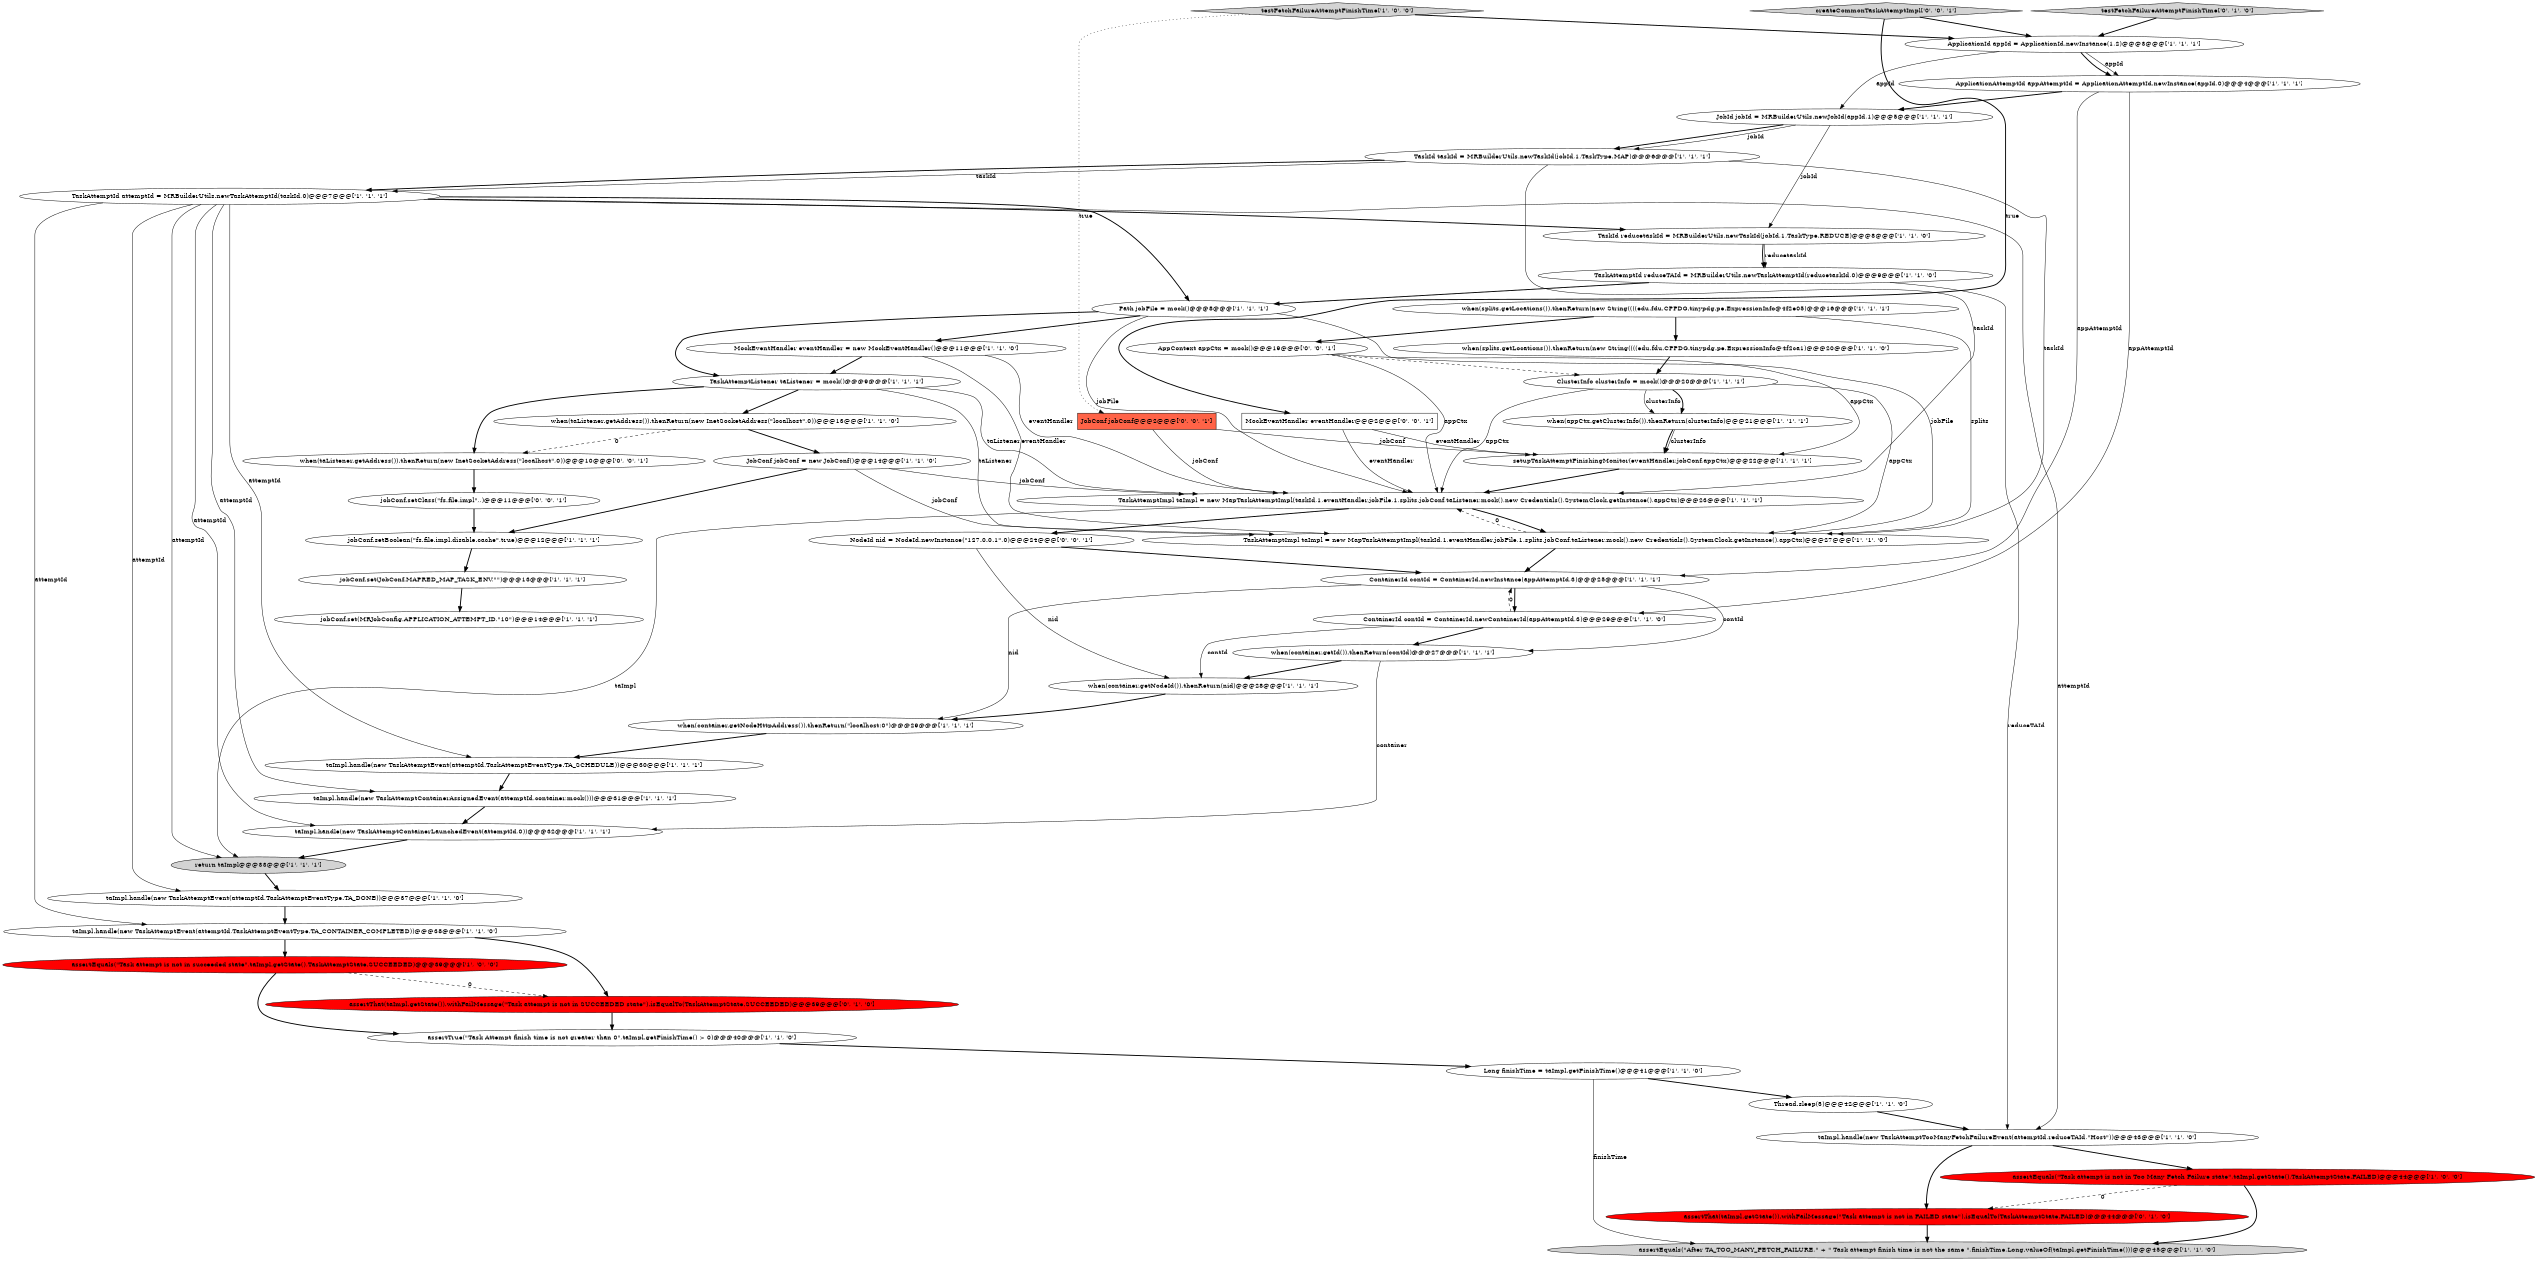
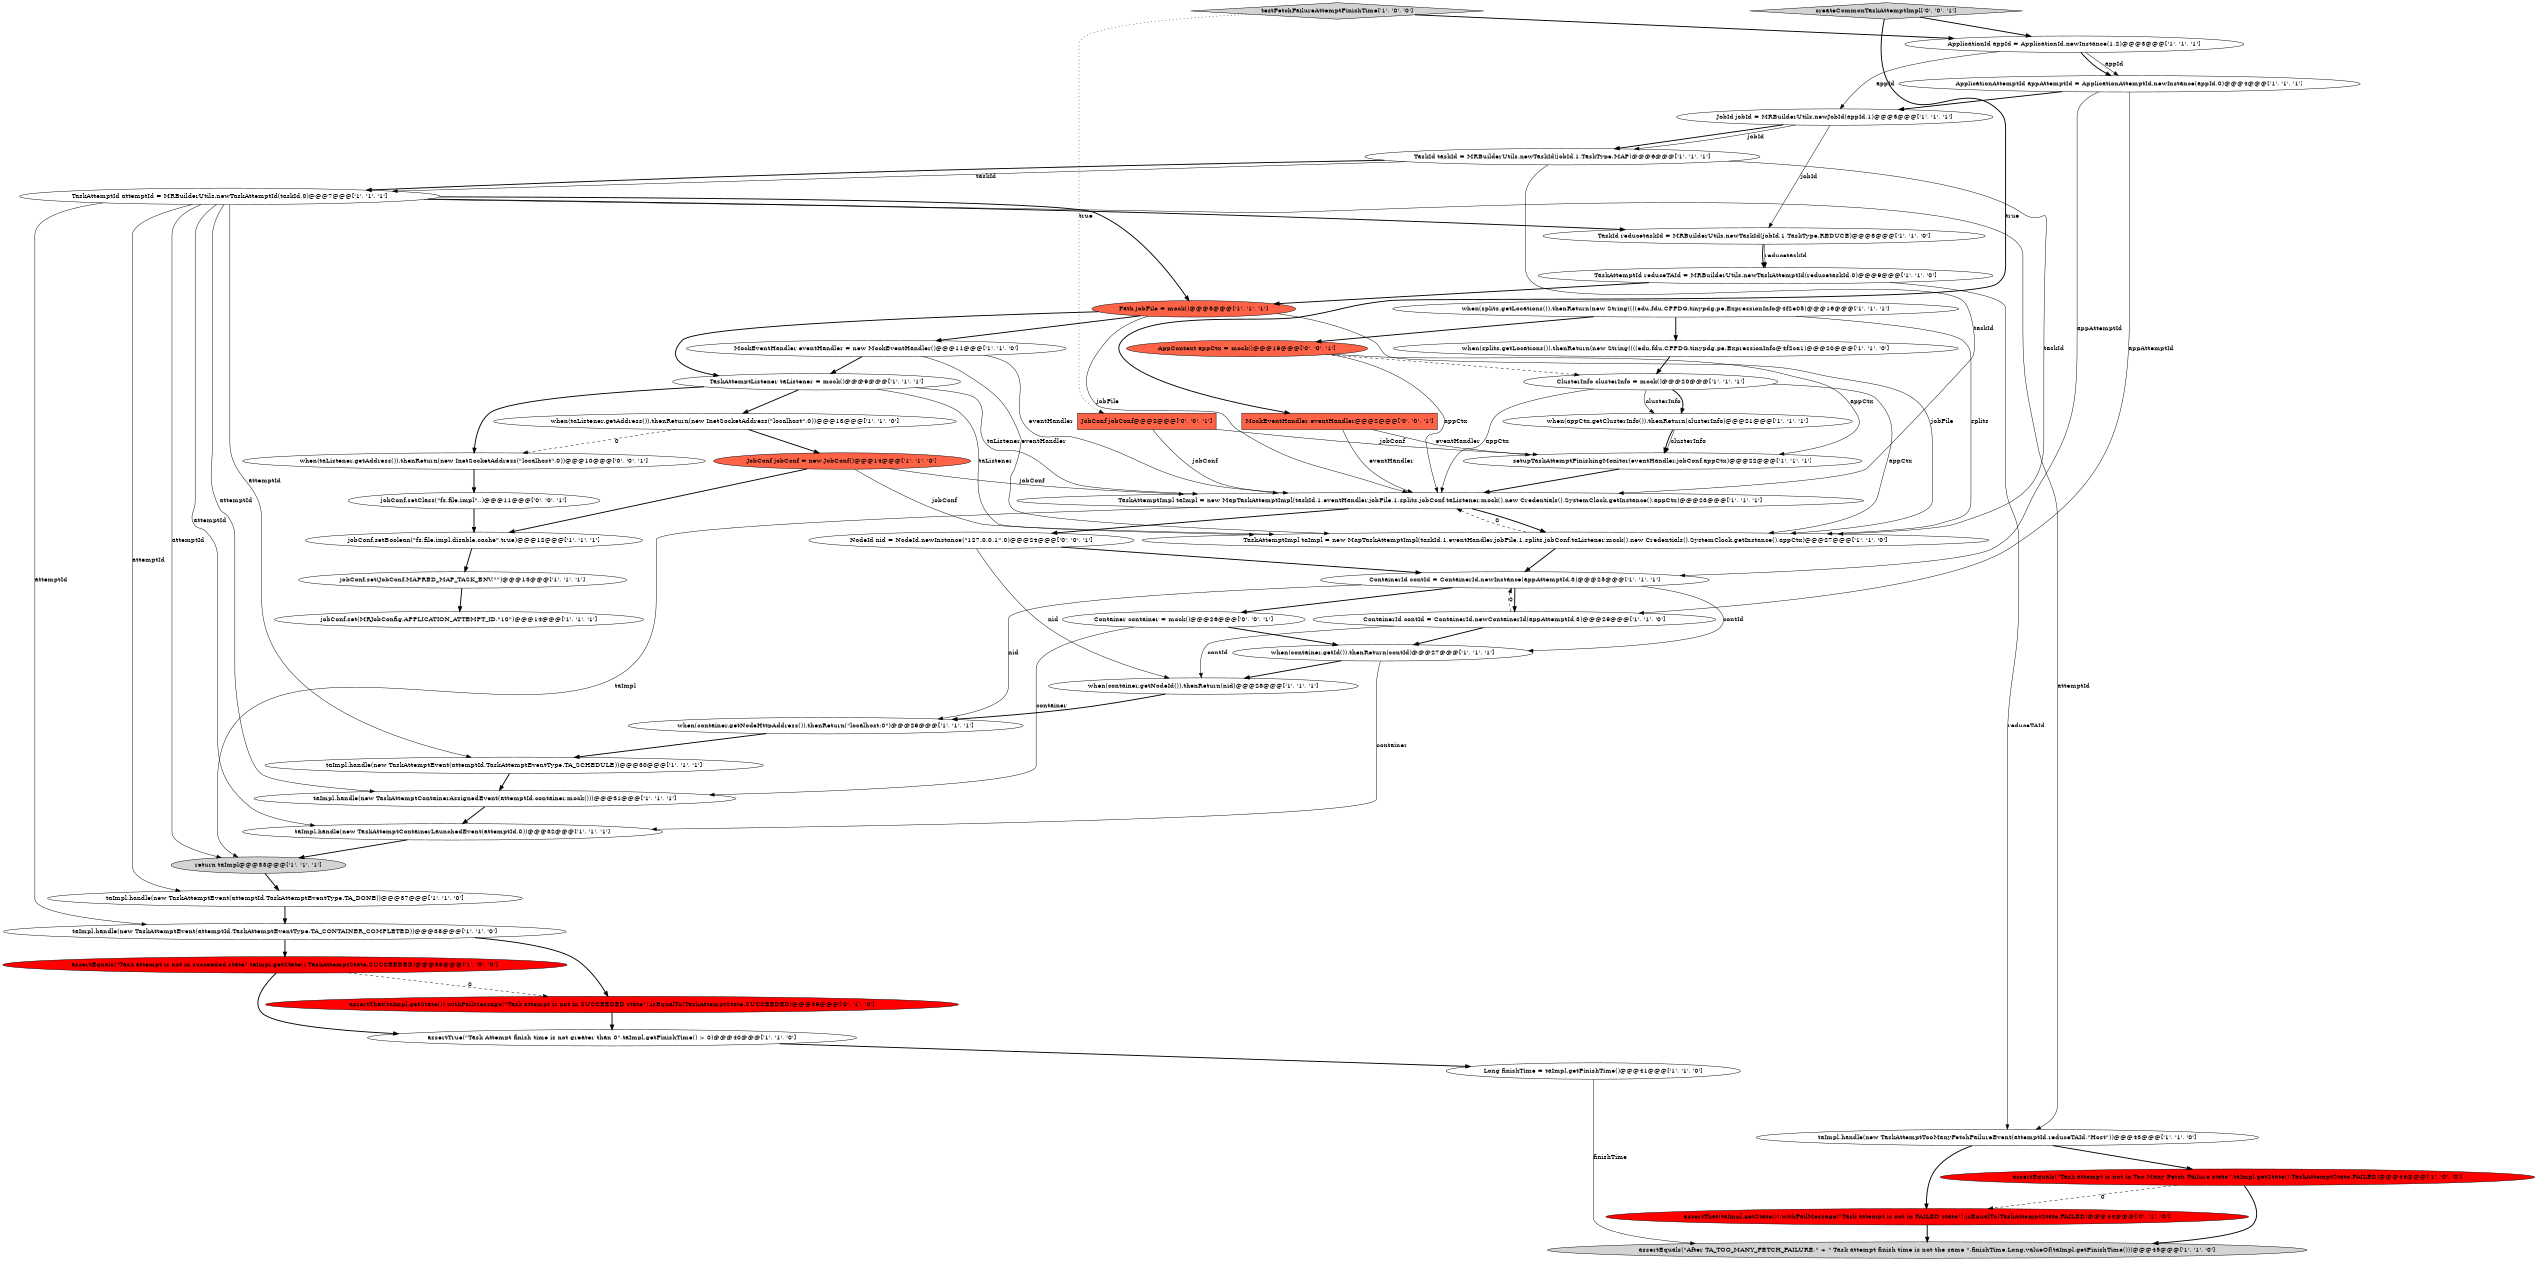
node "testFetchFailureAttemptFinishTime['0', '1', '0']": removed
node "Path jobFile = mock()@@@8@@@['1', '1', '1']": fillcolor white -> tomato
node "AppContext appCtx = mock()@@@19@@@['0', '0', '1']": fillcolor white -> tomato
node "MockEventHandler eventHandler@@@2@@@['0', '0', '1']": fillcolor white -> tomato
node "JobConf jobConf = new JobConf()@@@14@@@['1', '1', '0']": fillcolor white -> tomato
node "Container container = mock()@@@26@@@['0', '0', '1']": added
node "Thread.sleep(5)@@@42@@@['1', '1', '0']": removed
